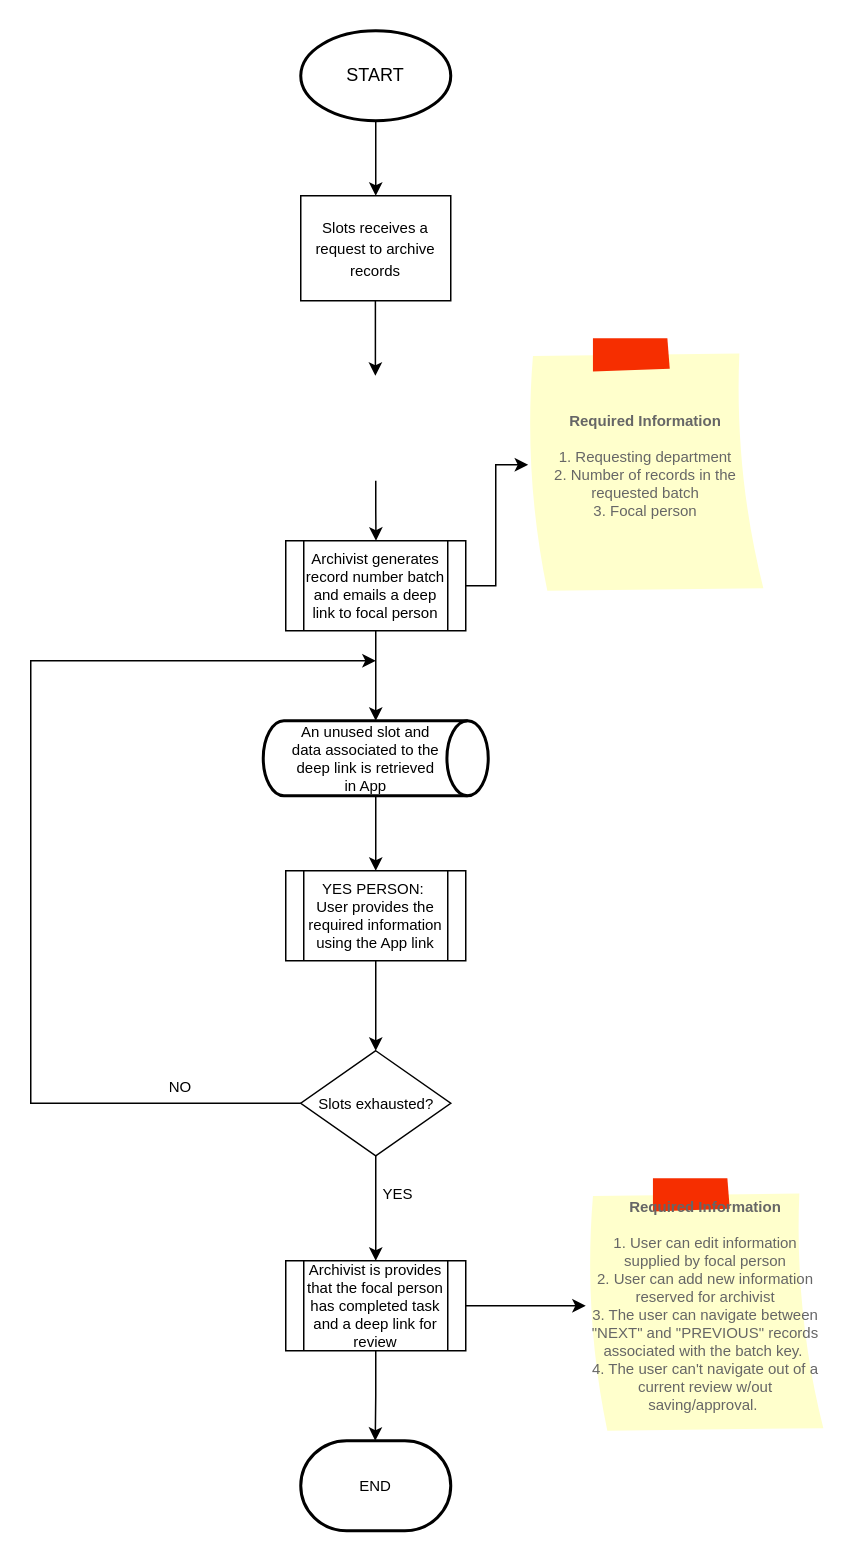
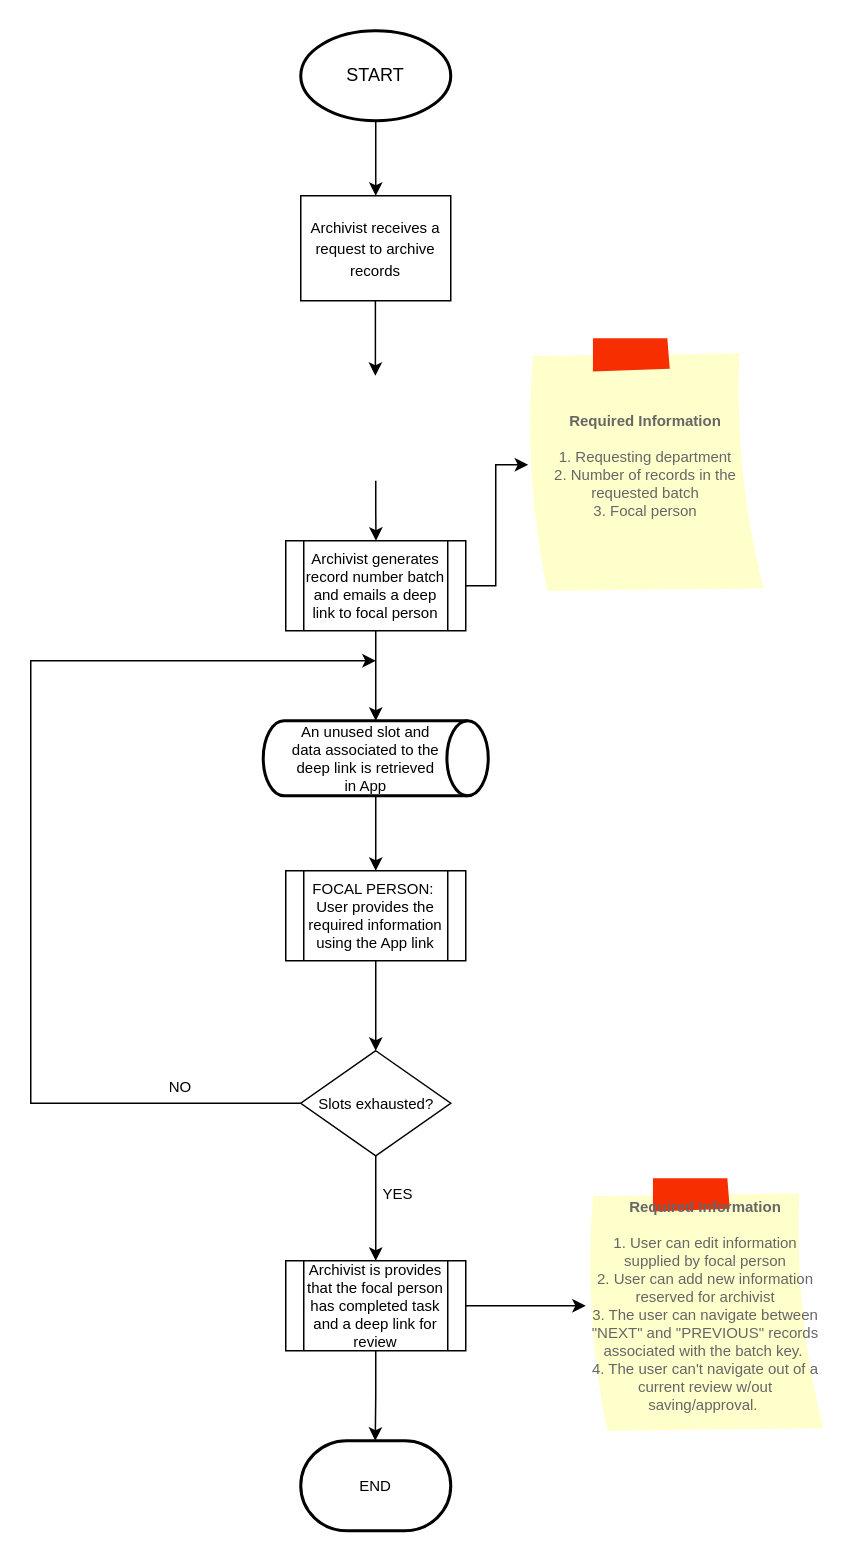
node "Slots receives a request to archive records": label "Slots receives a request to archive records" -> "Archivist receives a request to archive records"
node "YES PERSON: User provides the required information using the App link": label "YES PERSON: User provides the required information using the App link" -> "FOCAL PERSON: User provides the required information using the App link"
